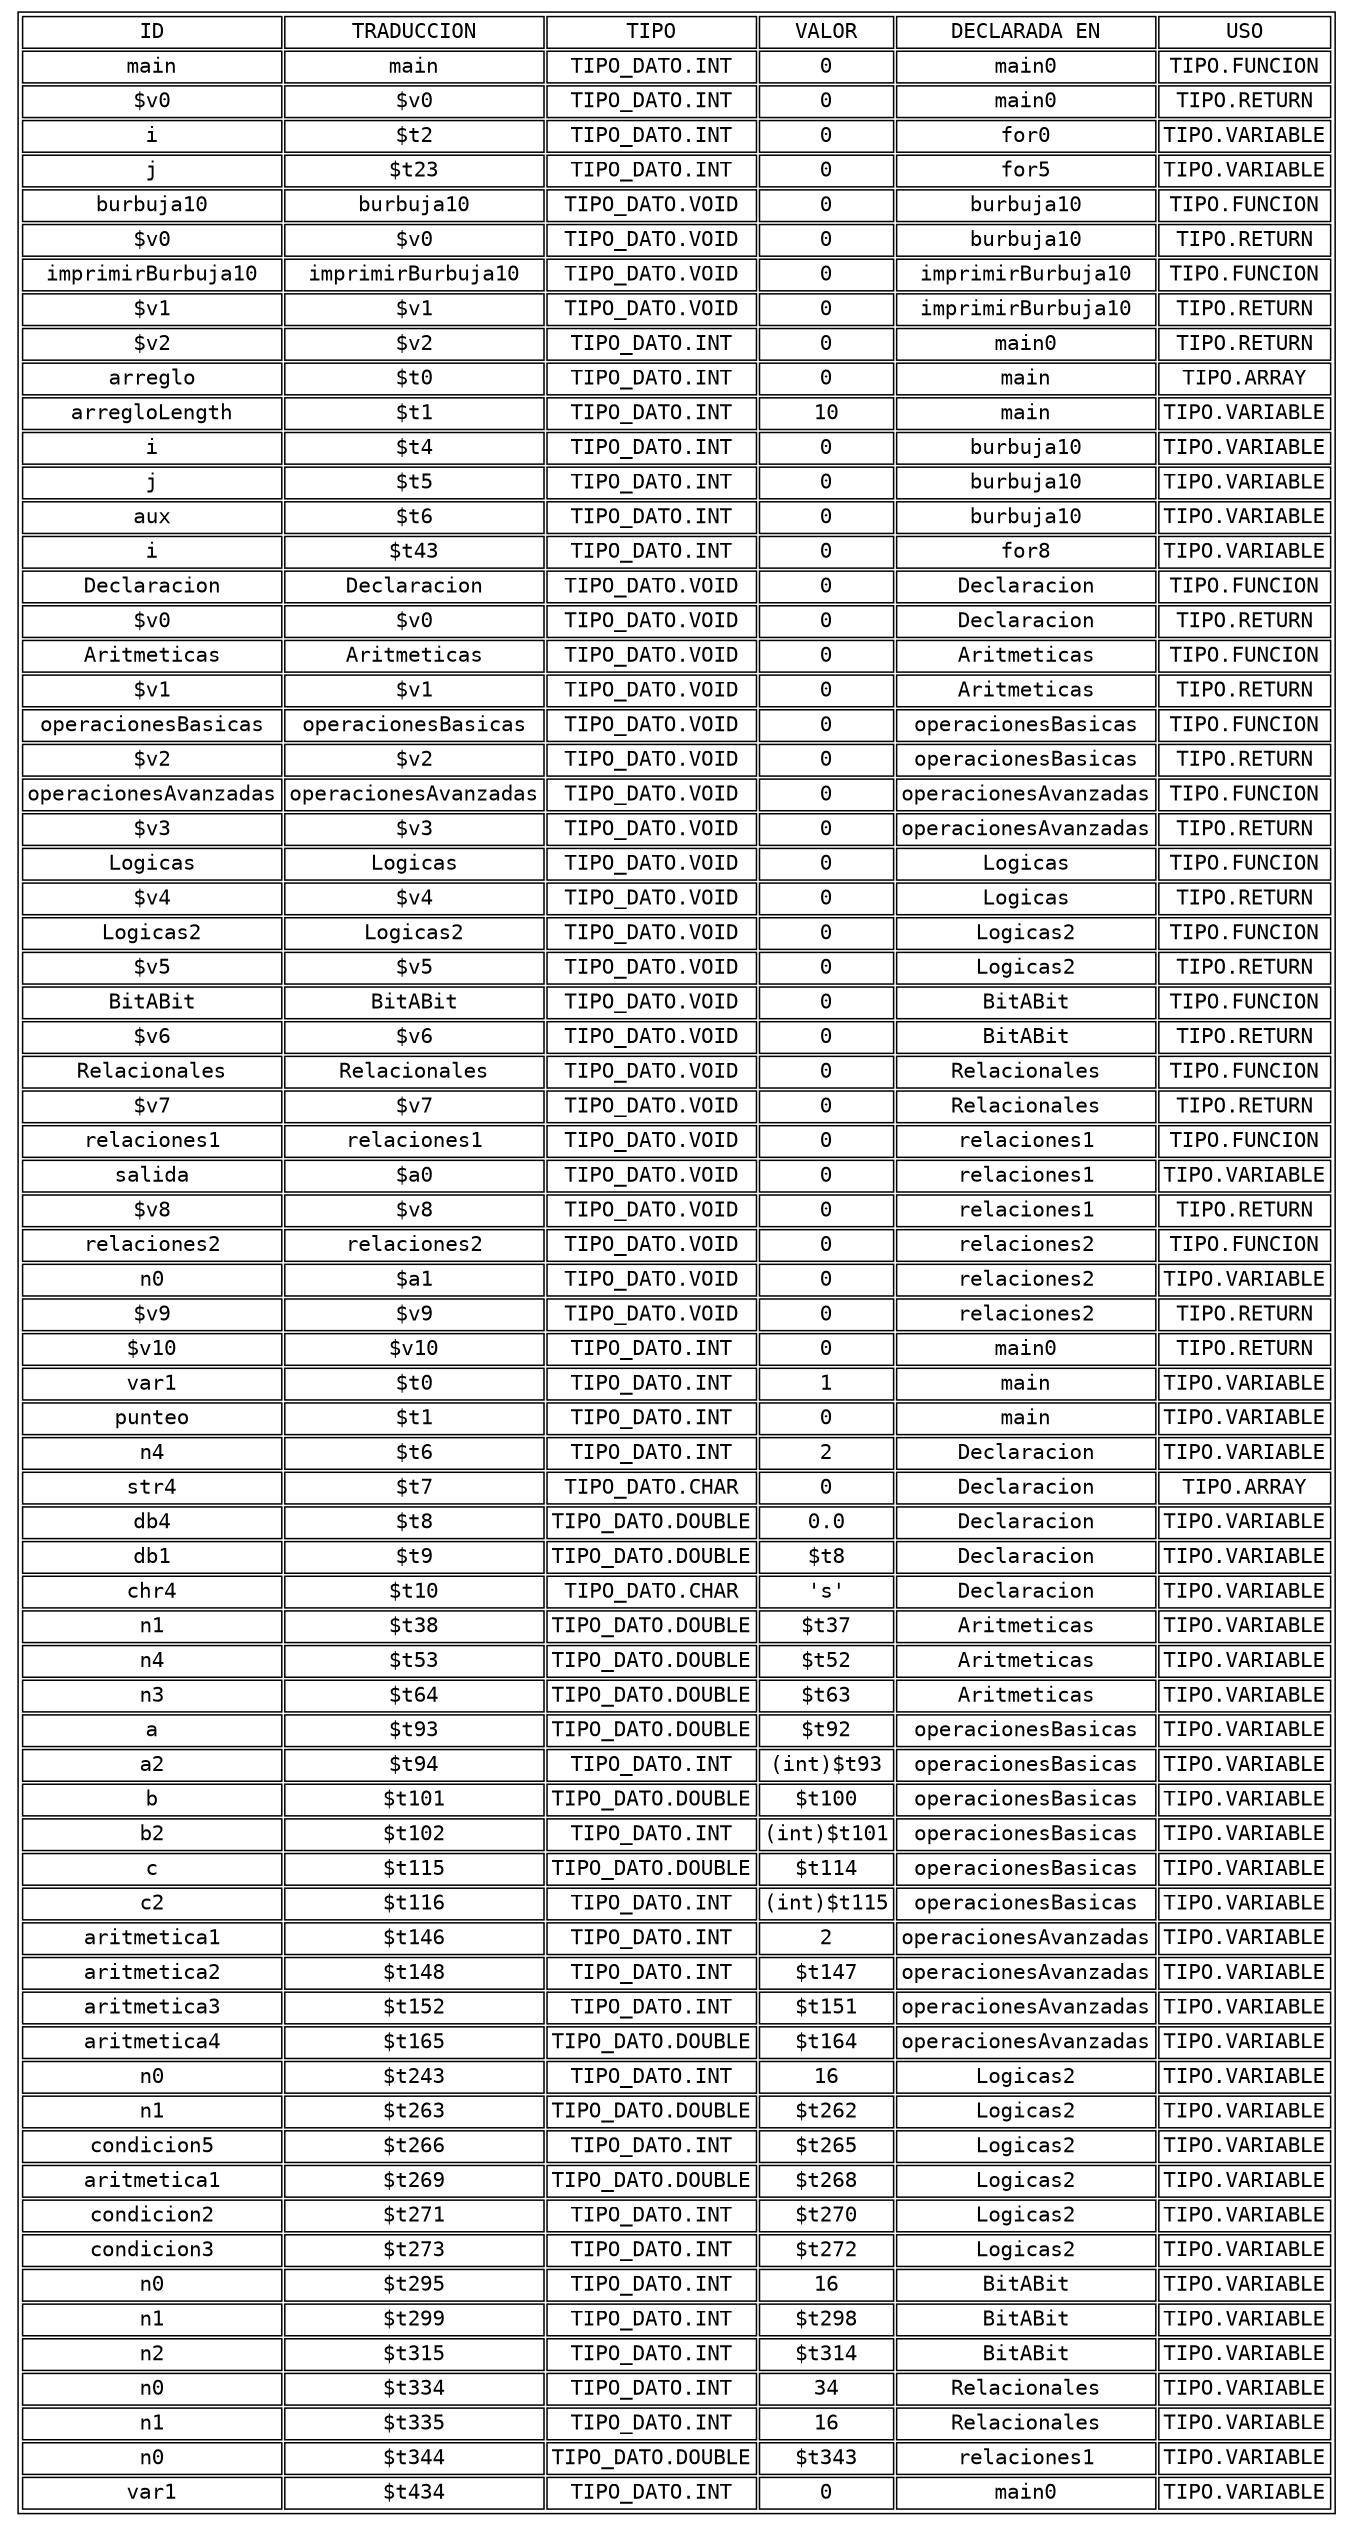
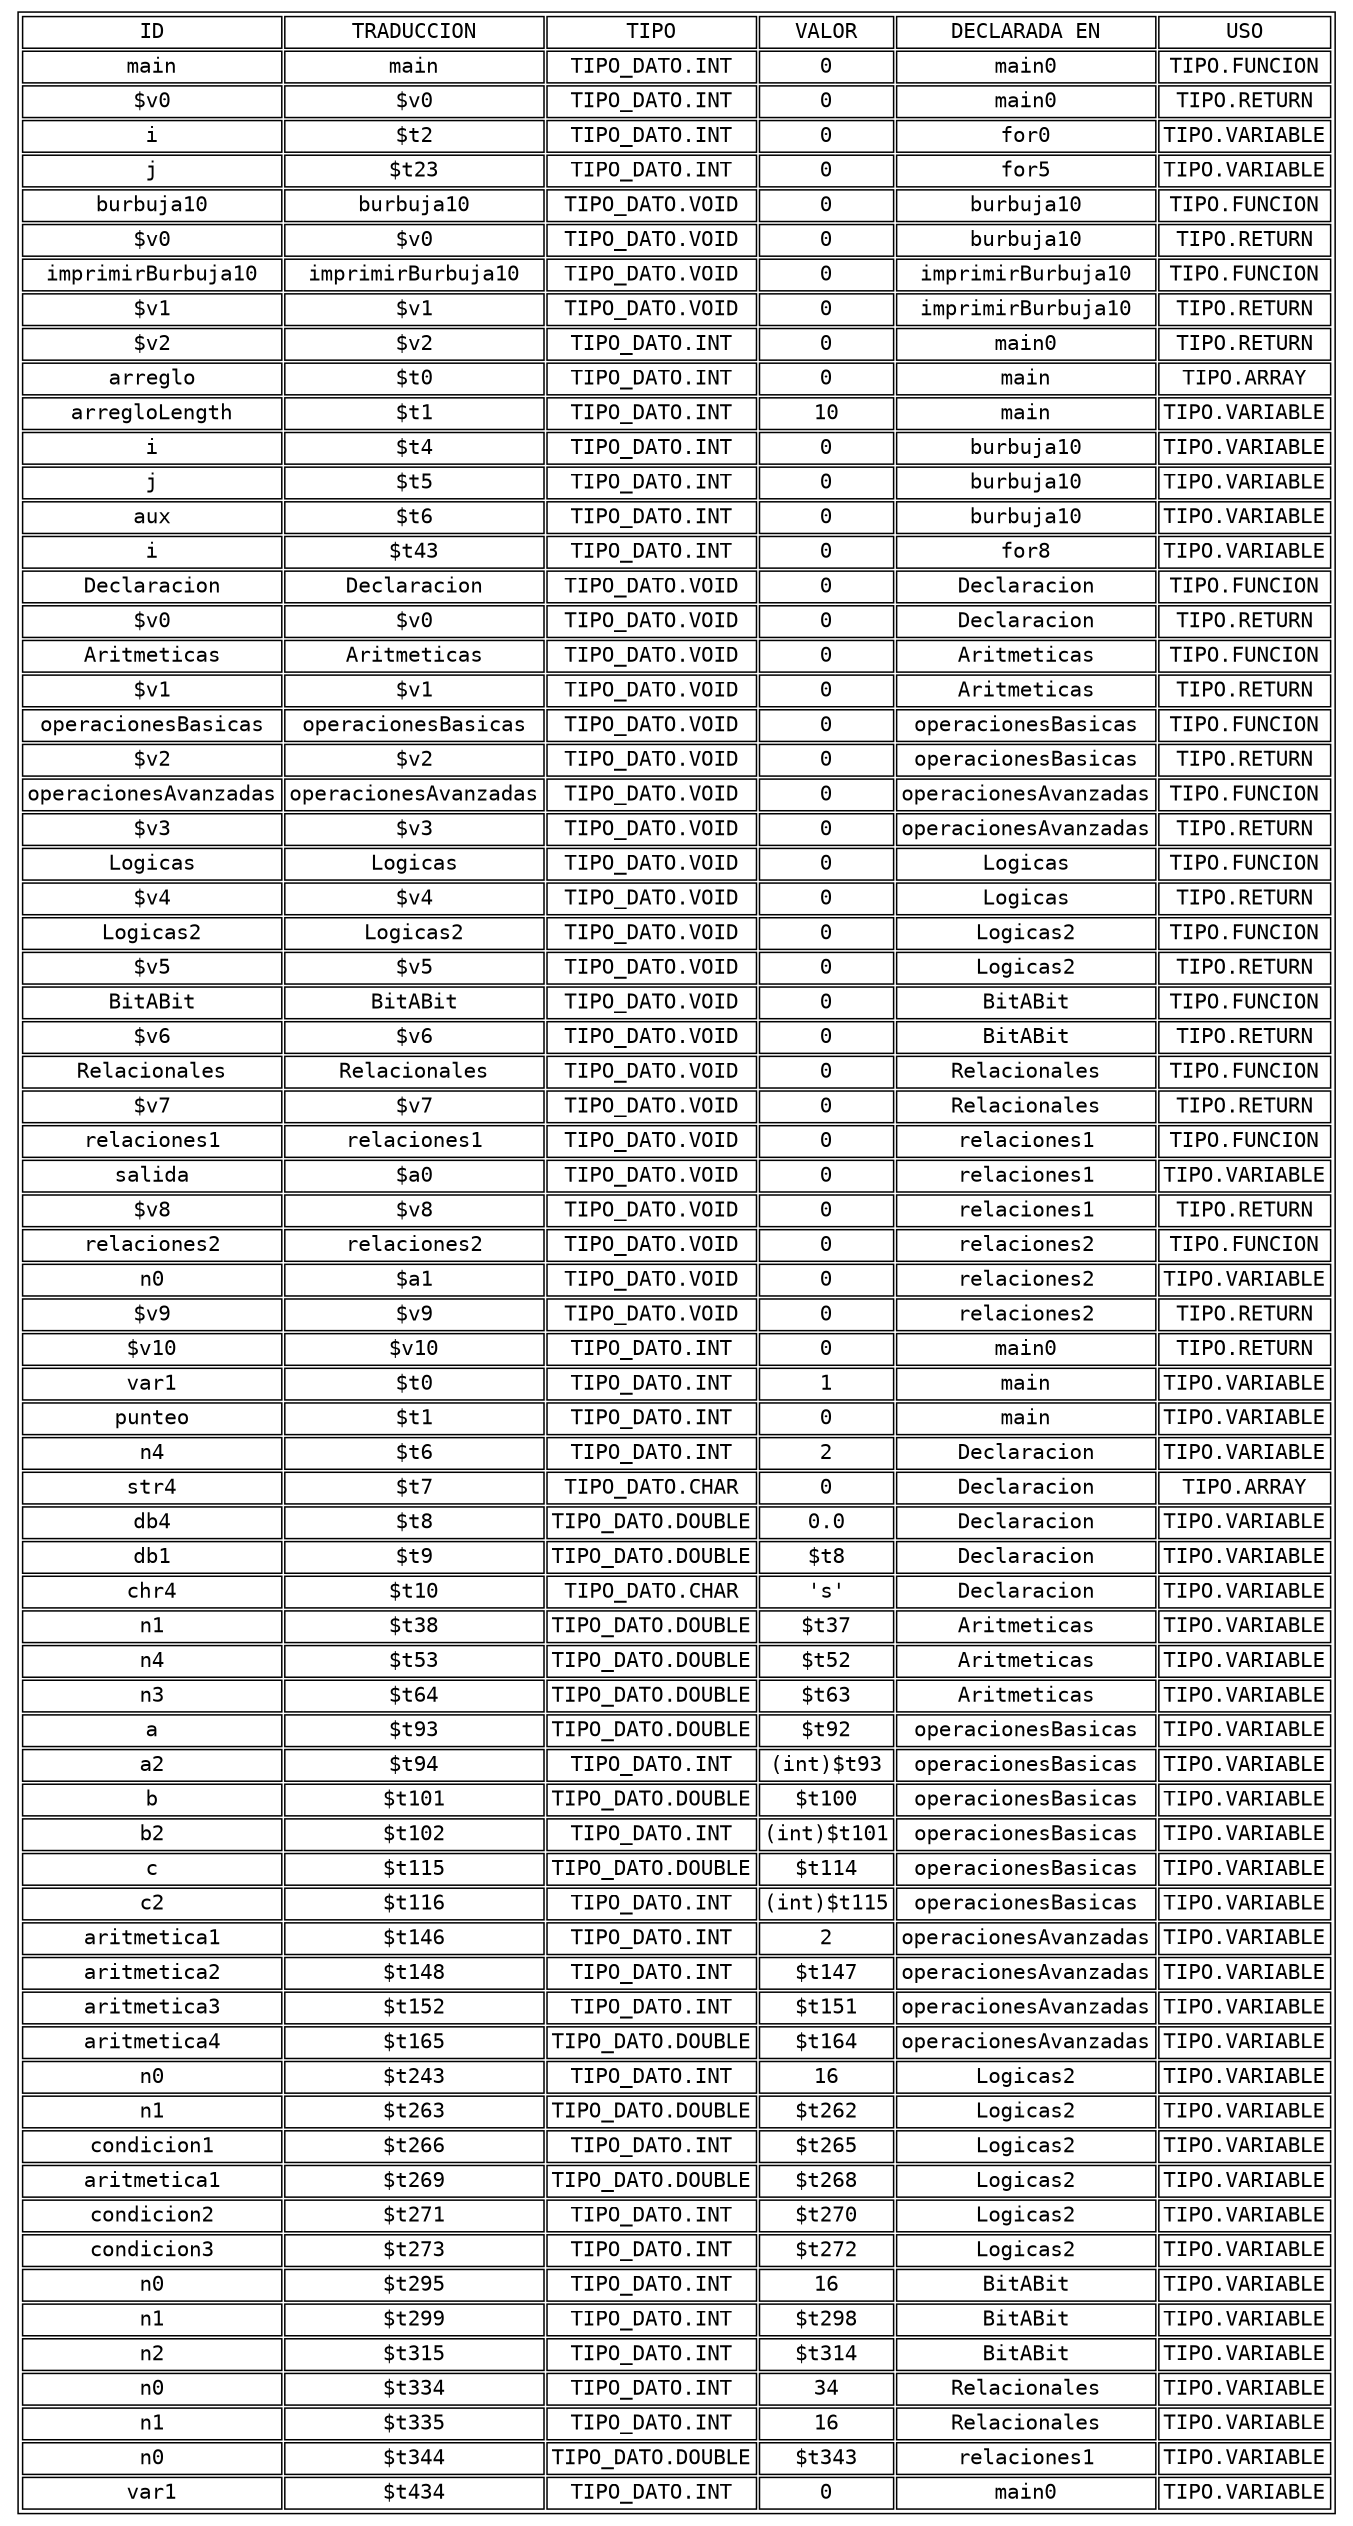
node "ID": text "condicion5" -> "condicion1"
